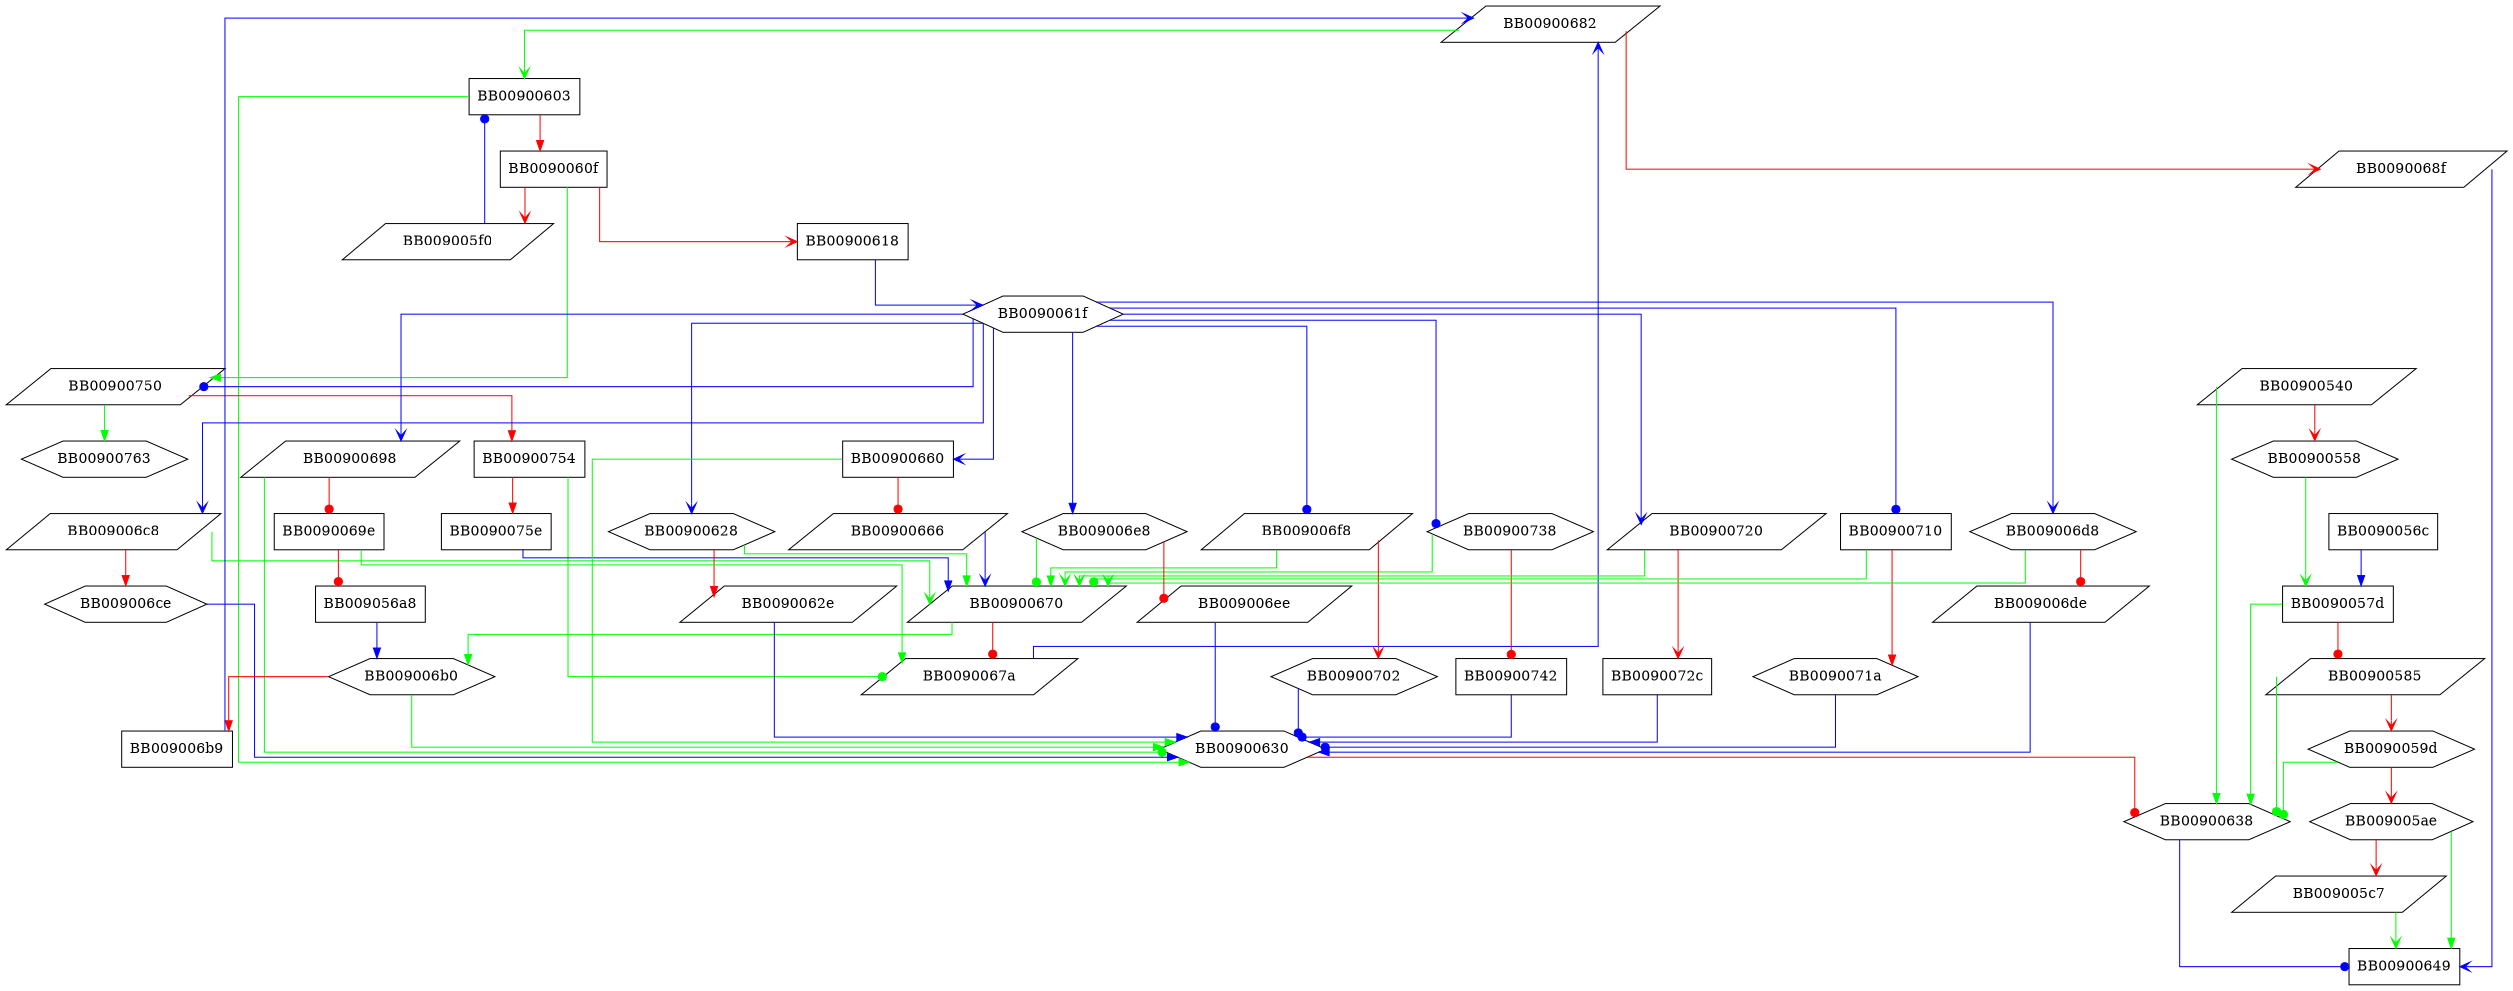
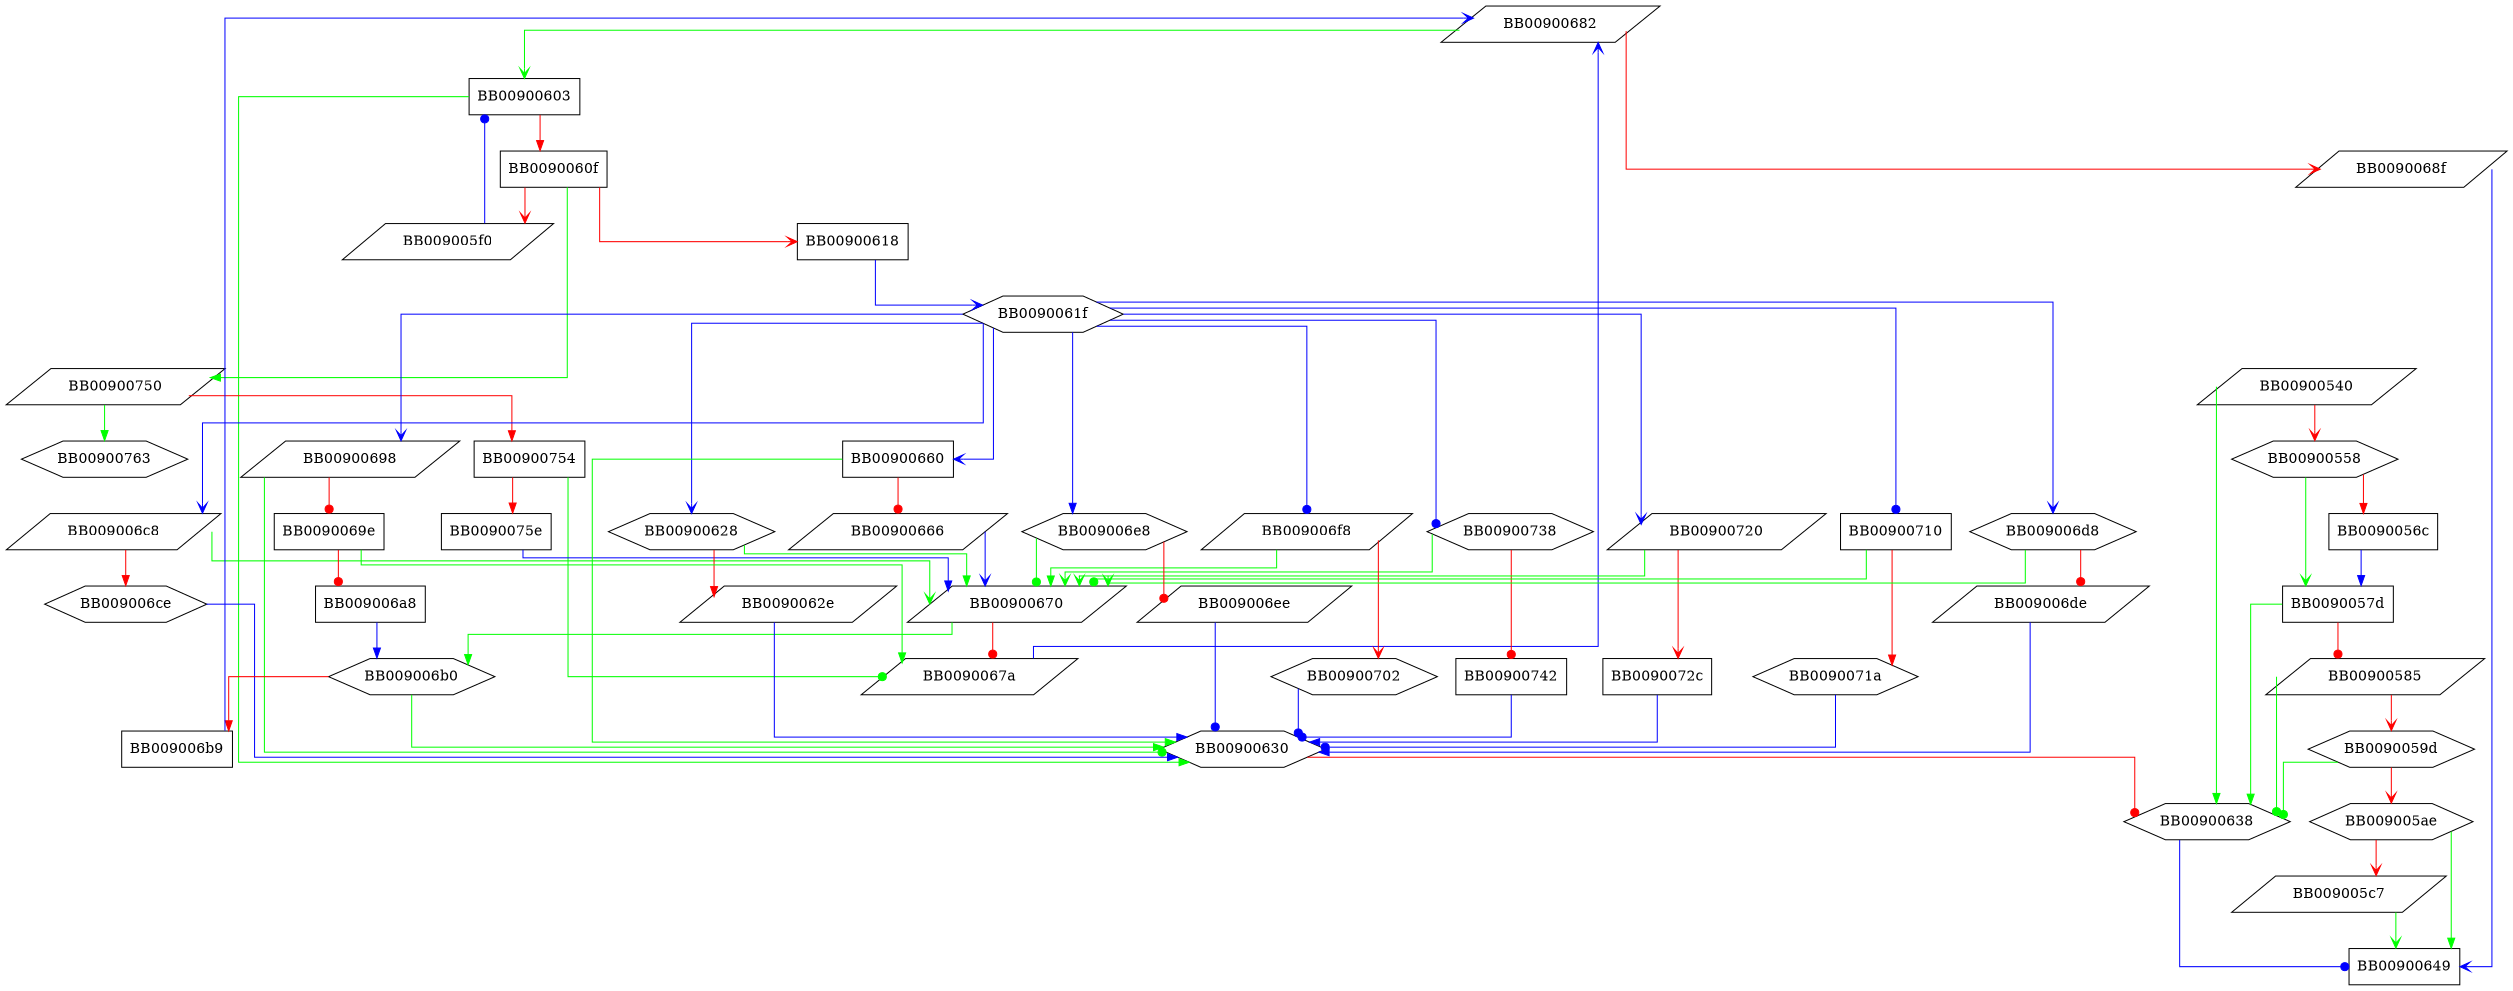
edge "BB0090061f" -> "BB00900750": removed
edge "BB00900558" -> "BB0090056c": added
node "BB009056a8": label "BB009056a8" -> "BB009006a8"
